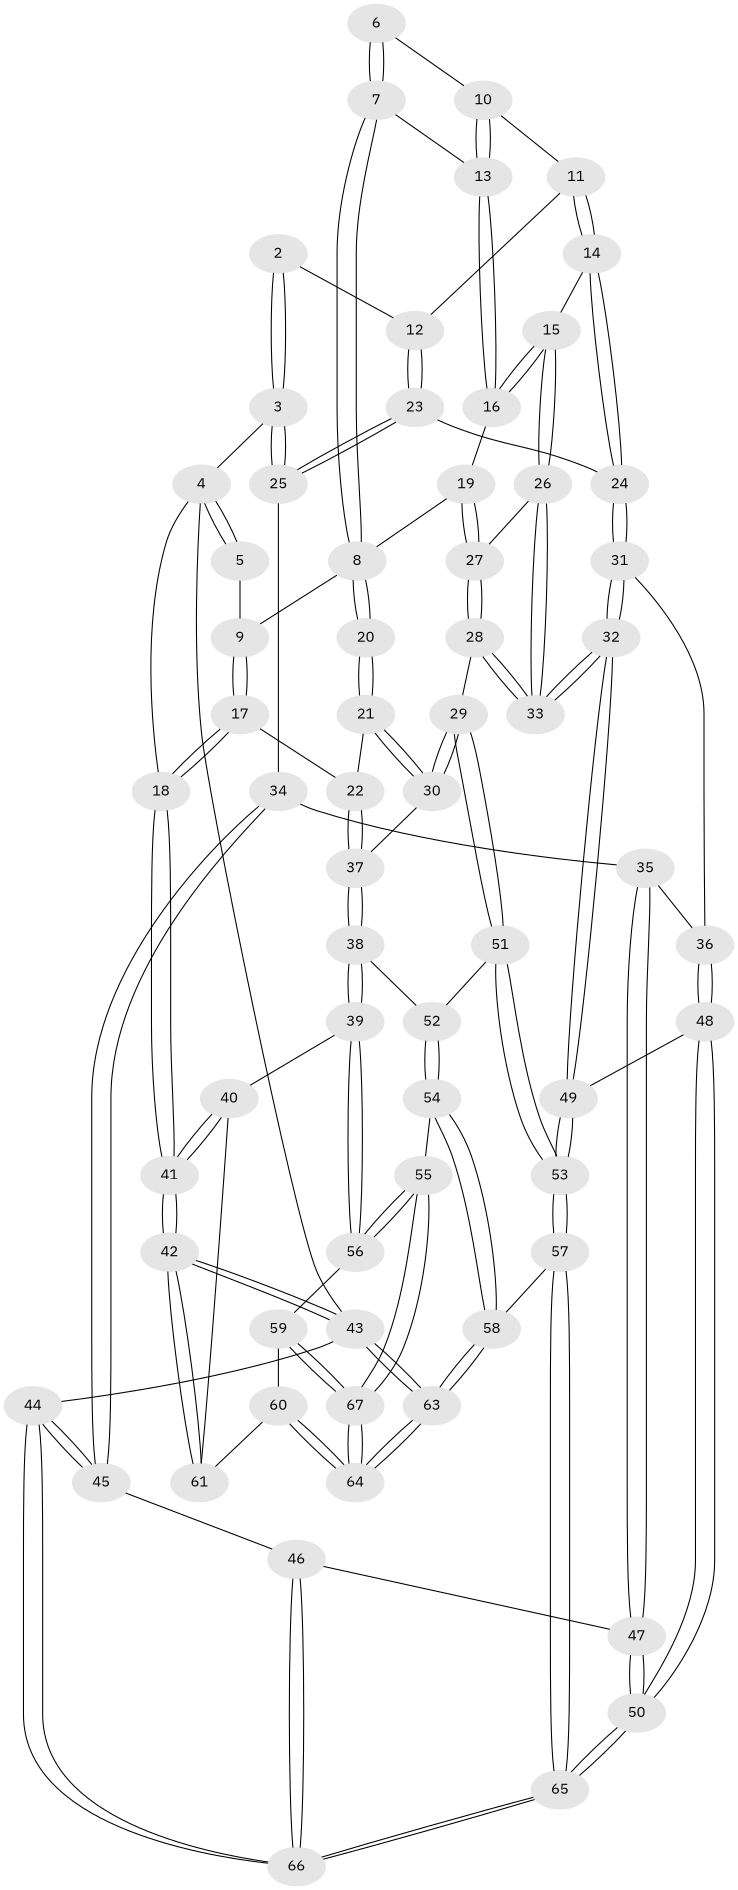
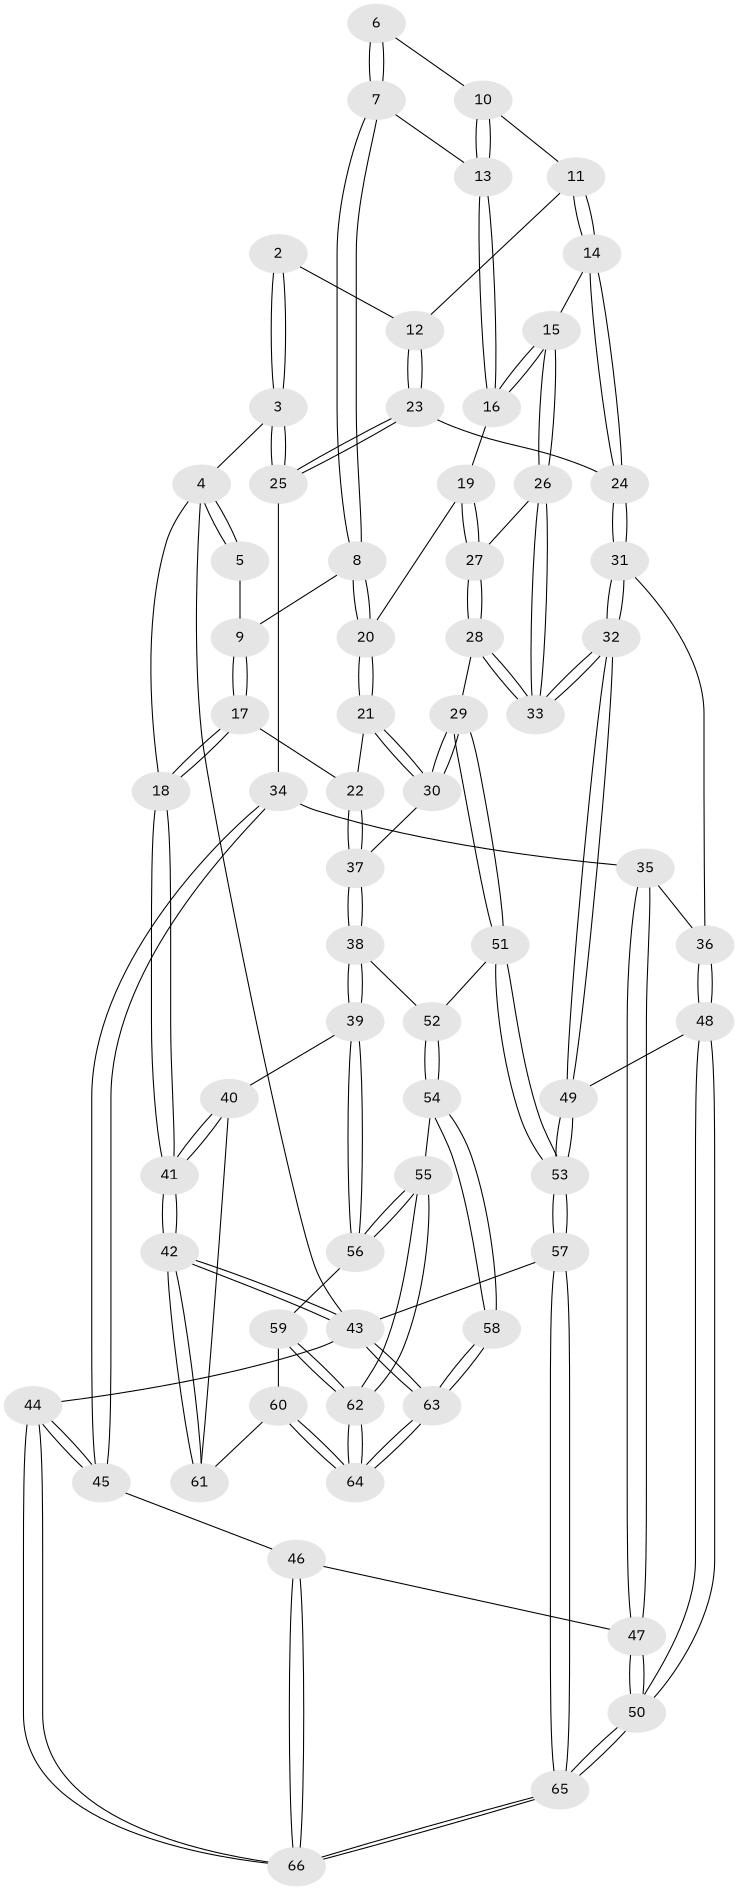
edge "19" -- "8": now "19" -- "20"
edge "57" -- "58": now "57" -- "43"
node "67": label "67" -> "62"
